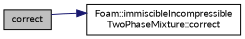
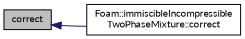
edge "correct" -> "Foam::immiscibleIncompressible TwoPhaseMixture::correct": reversed
